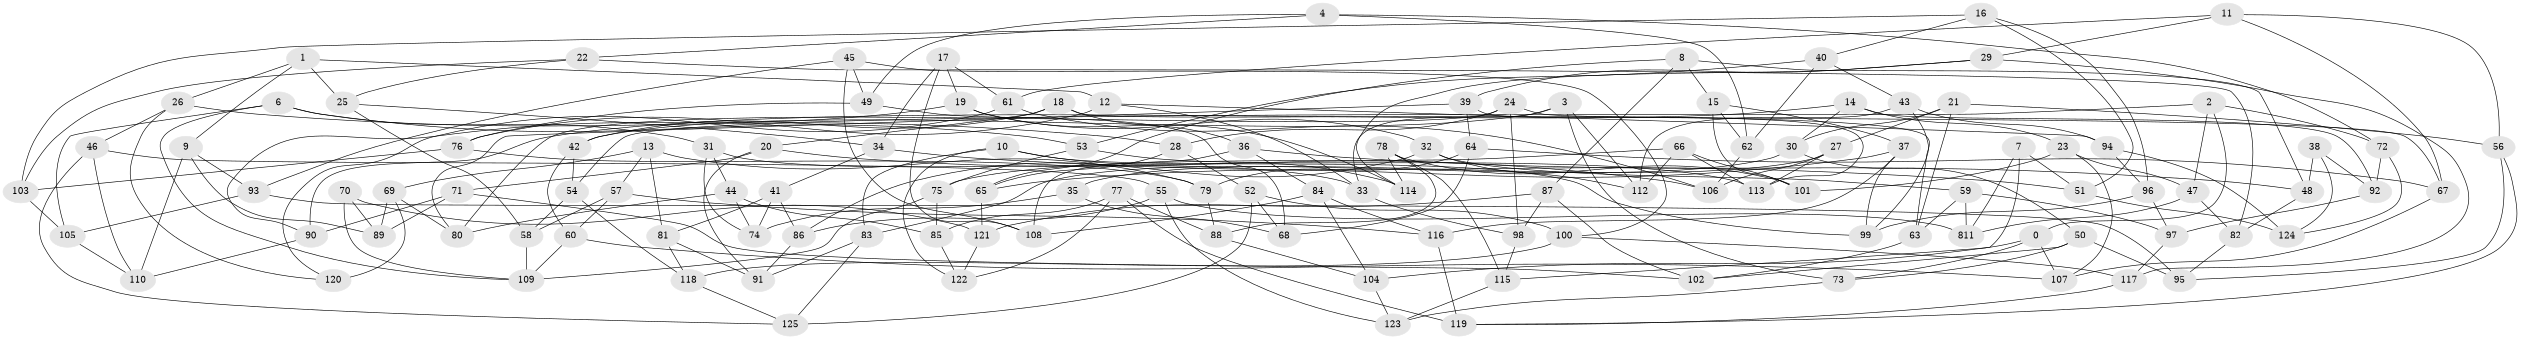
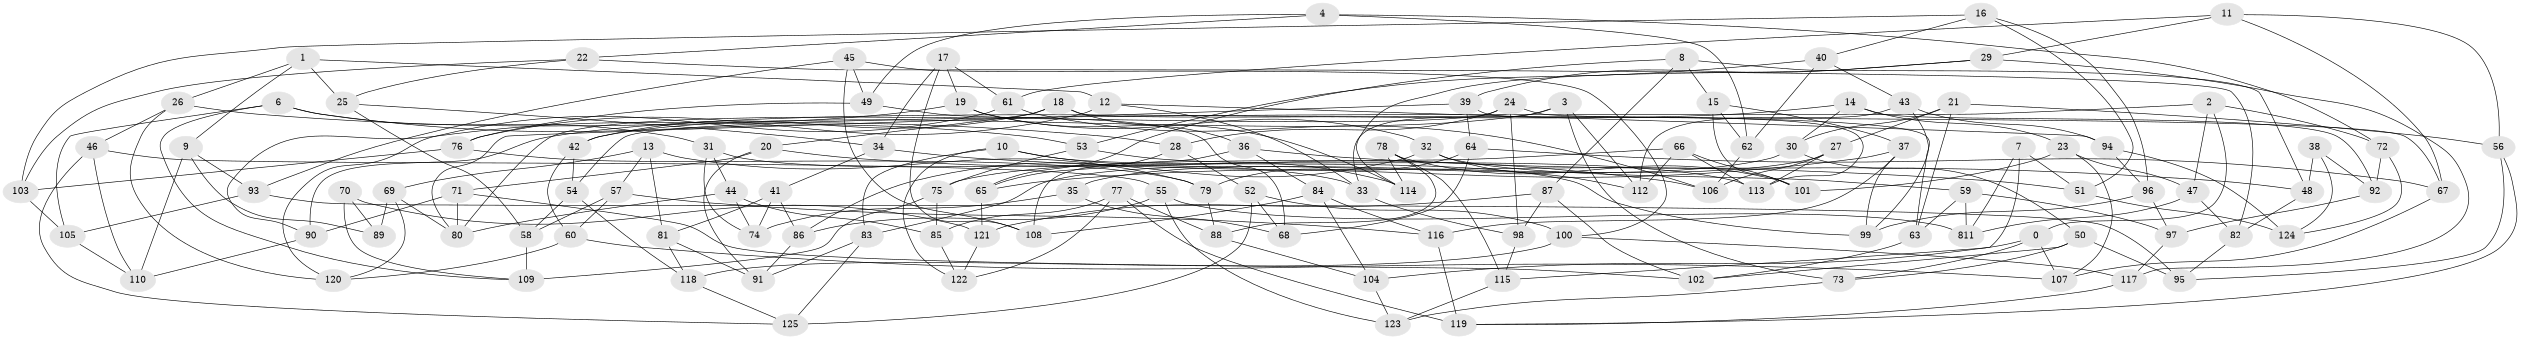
edge "71" -- "89": now "71" -- "80"
edge "60" -- "109": now "60" -- "120"
